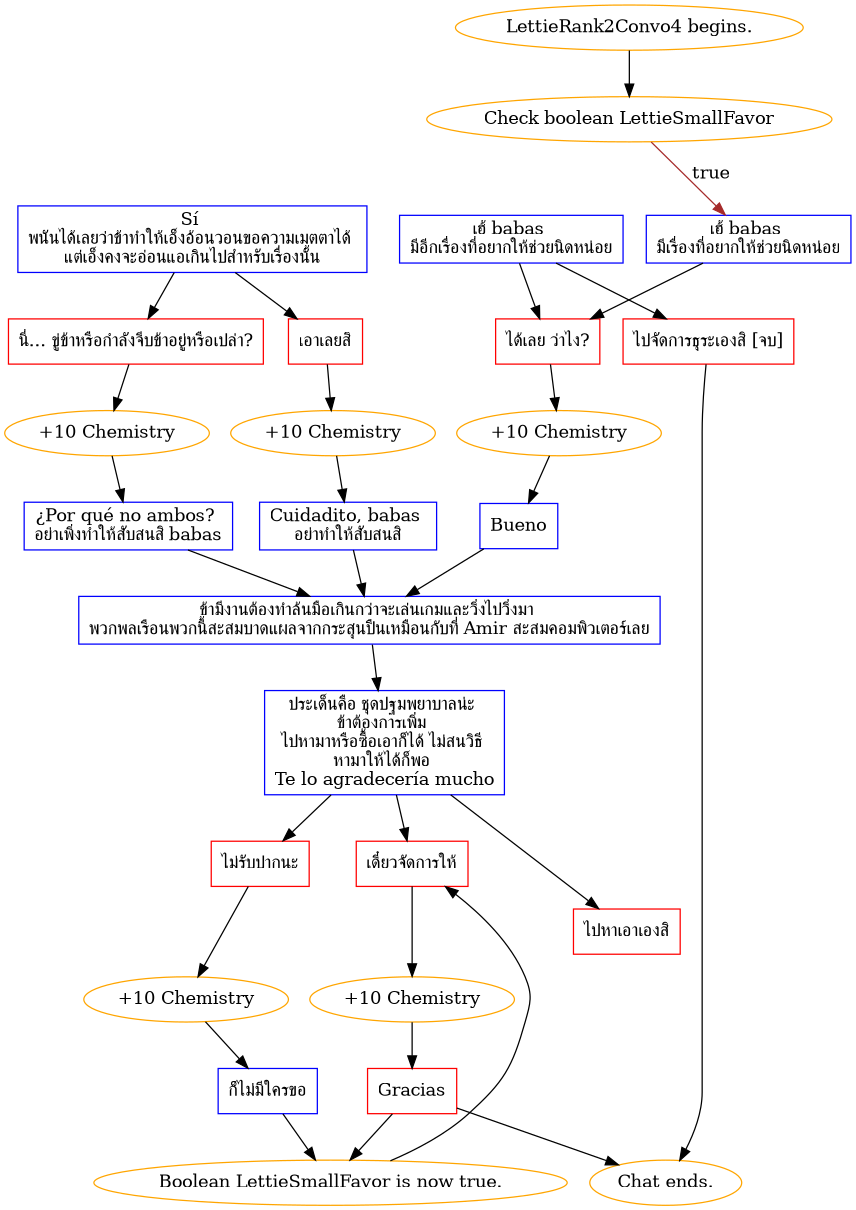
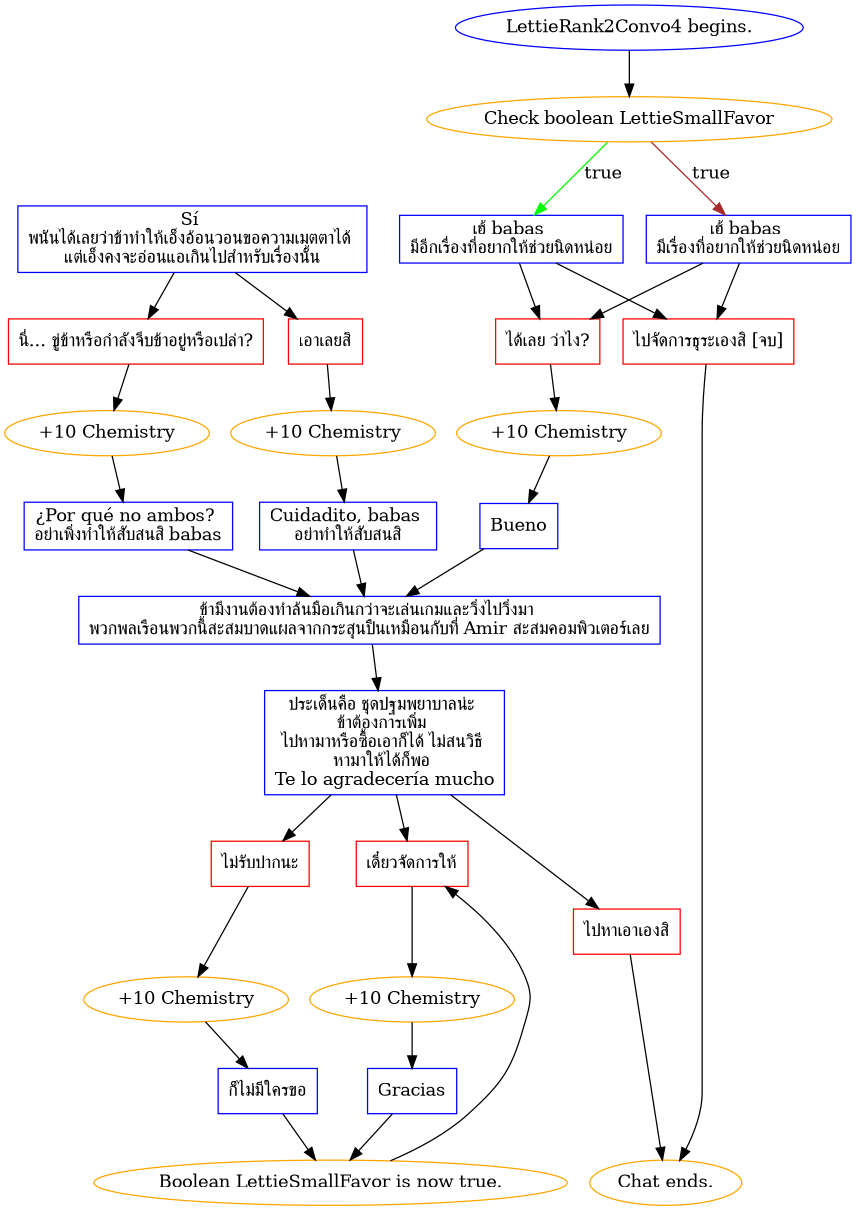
node "LettieRank2Convo4 begins.": color orange -> blue
edge "Check boolean LettieSmallFavor" -> "เฮ้ babas มีอีกเรื่องที่อยากให้ช่วยนิดหน่อย": added, label "true"
edge "เฮ้ babas มีเรื่องที่อยากให้ช่วยนิดหน่อย" -> "ไปจัดการธุระเองสิ [จบ]": added
node "Gracias": color red -> blue
edge "Gracias" -> "Chat ends.": now "ไปหาเอาเองสิ" -> "Chat ends."
